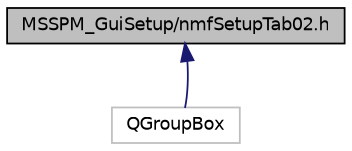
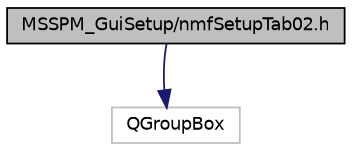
edge "QGroupBox" -> "MSSPM_GuiSetup/nmfSetupTab02.h": reversed
